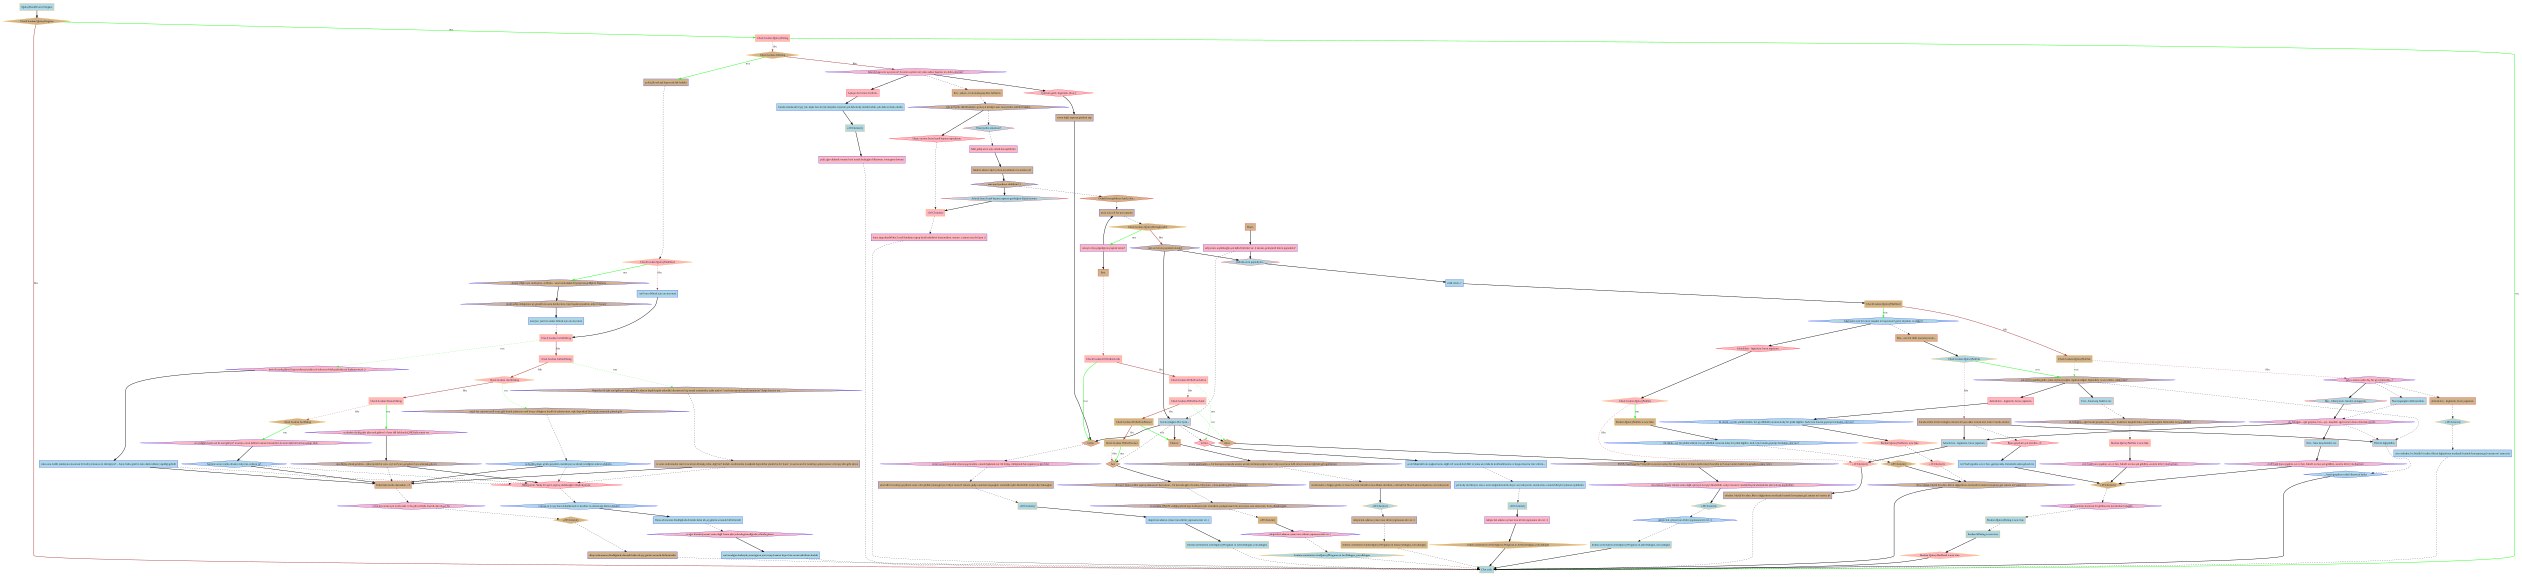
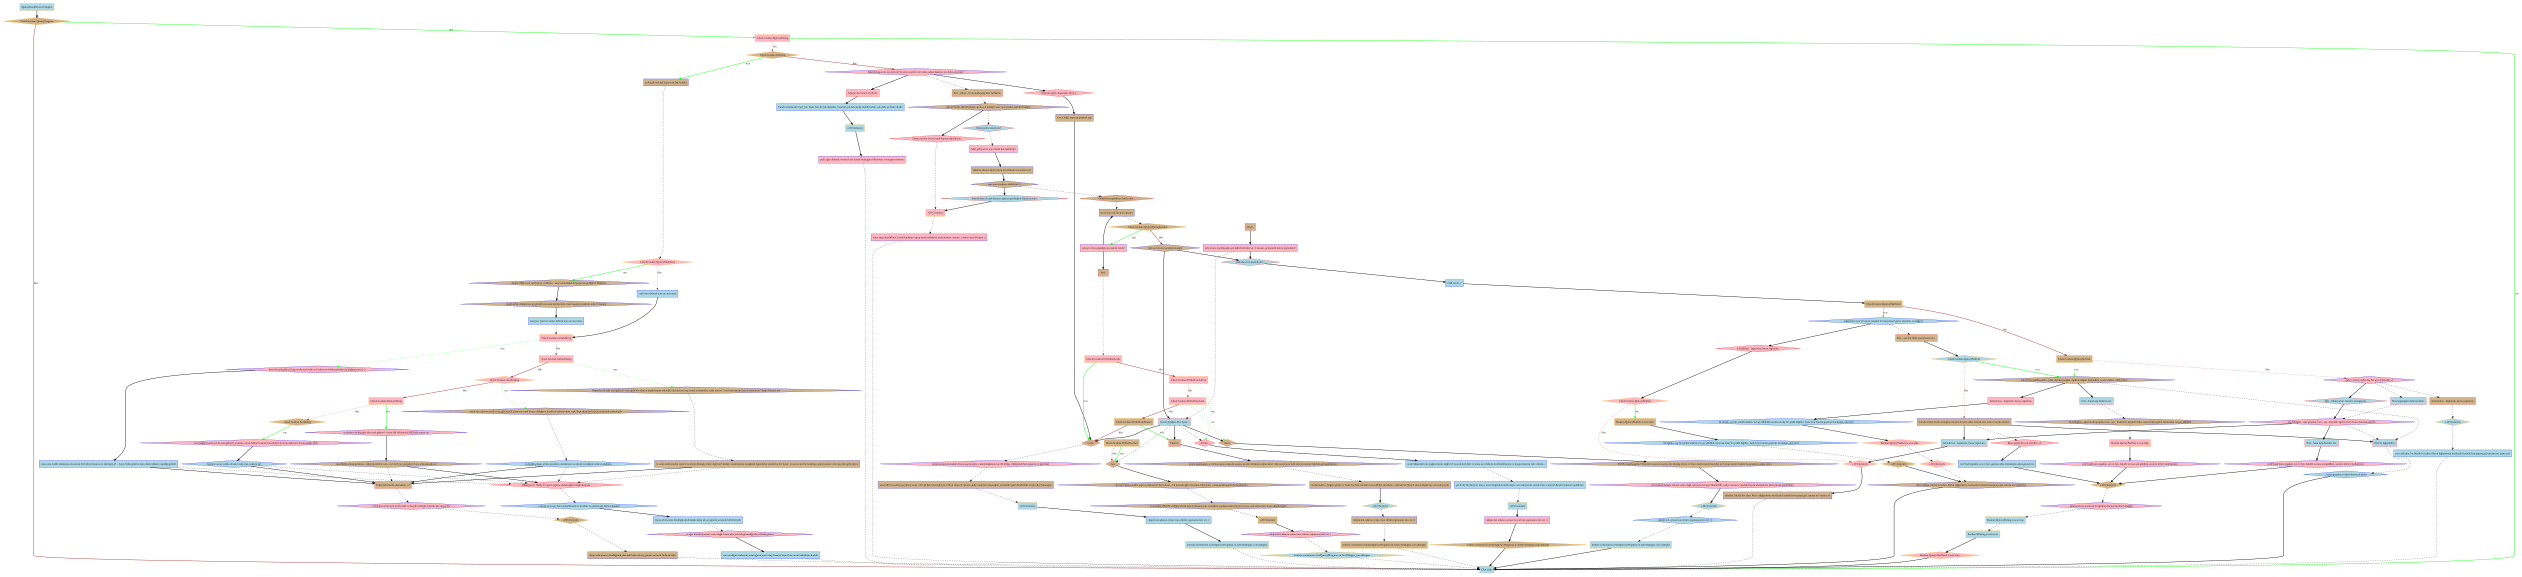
edge "Check boolean LettieDating" -> "Check boolean ArthurDating": style bold -> dashed
edge "Check boolean DrifterIntoEleanor" -> "Check boolean DrifterIntoAoi": now "Check boolean DrifterIntoEleanor" -> "Lettie."
